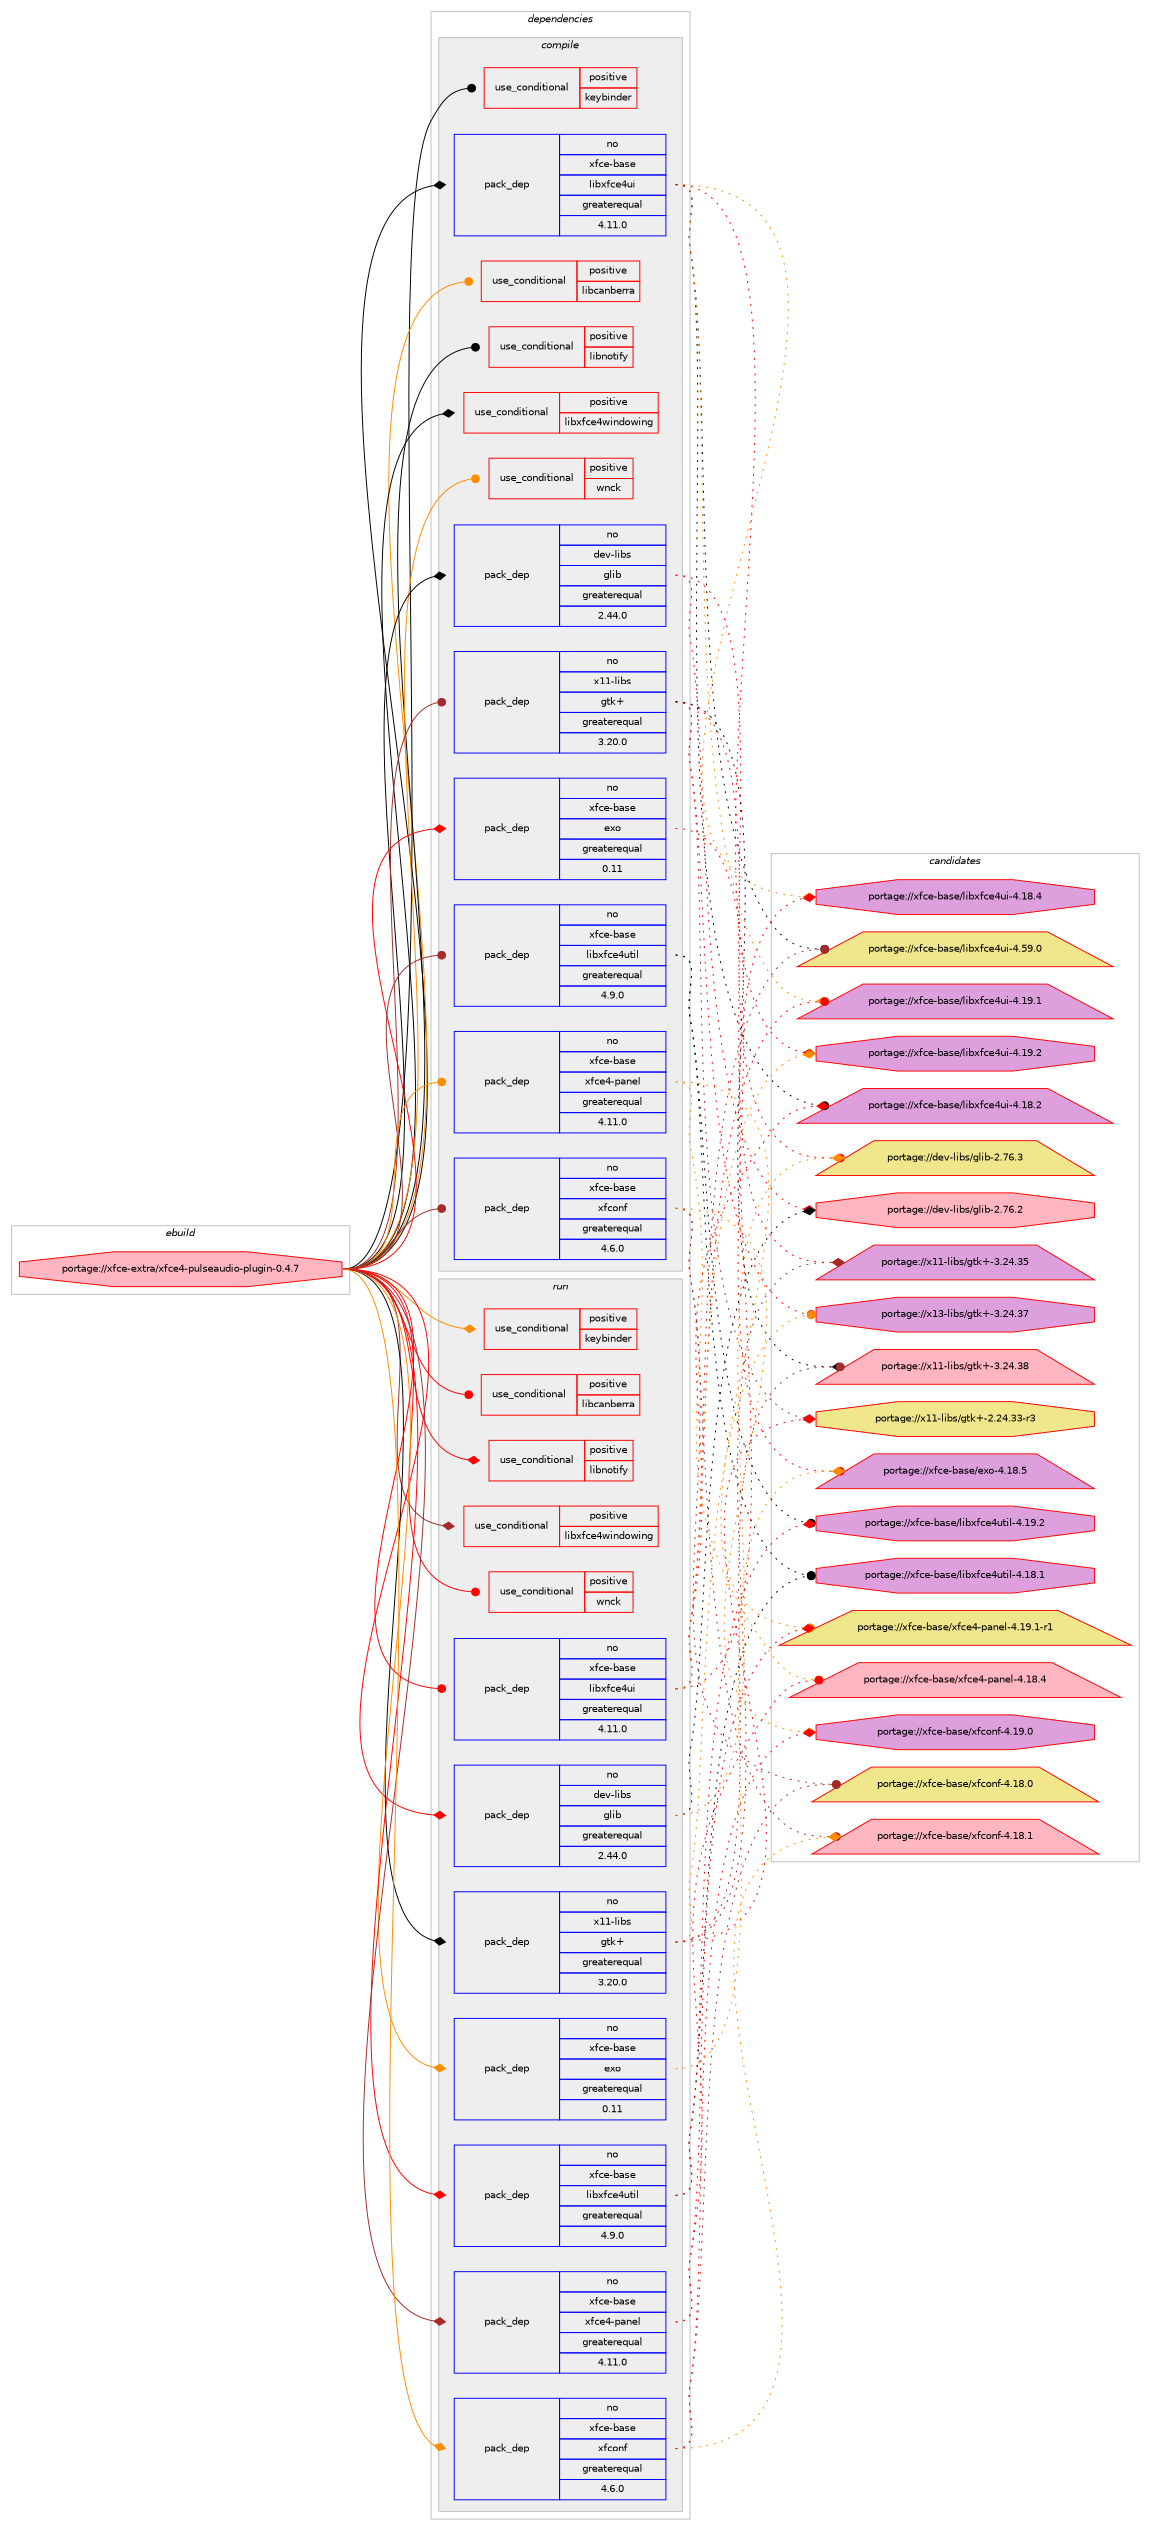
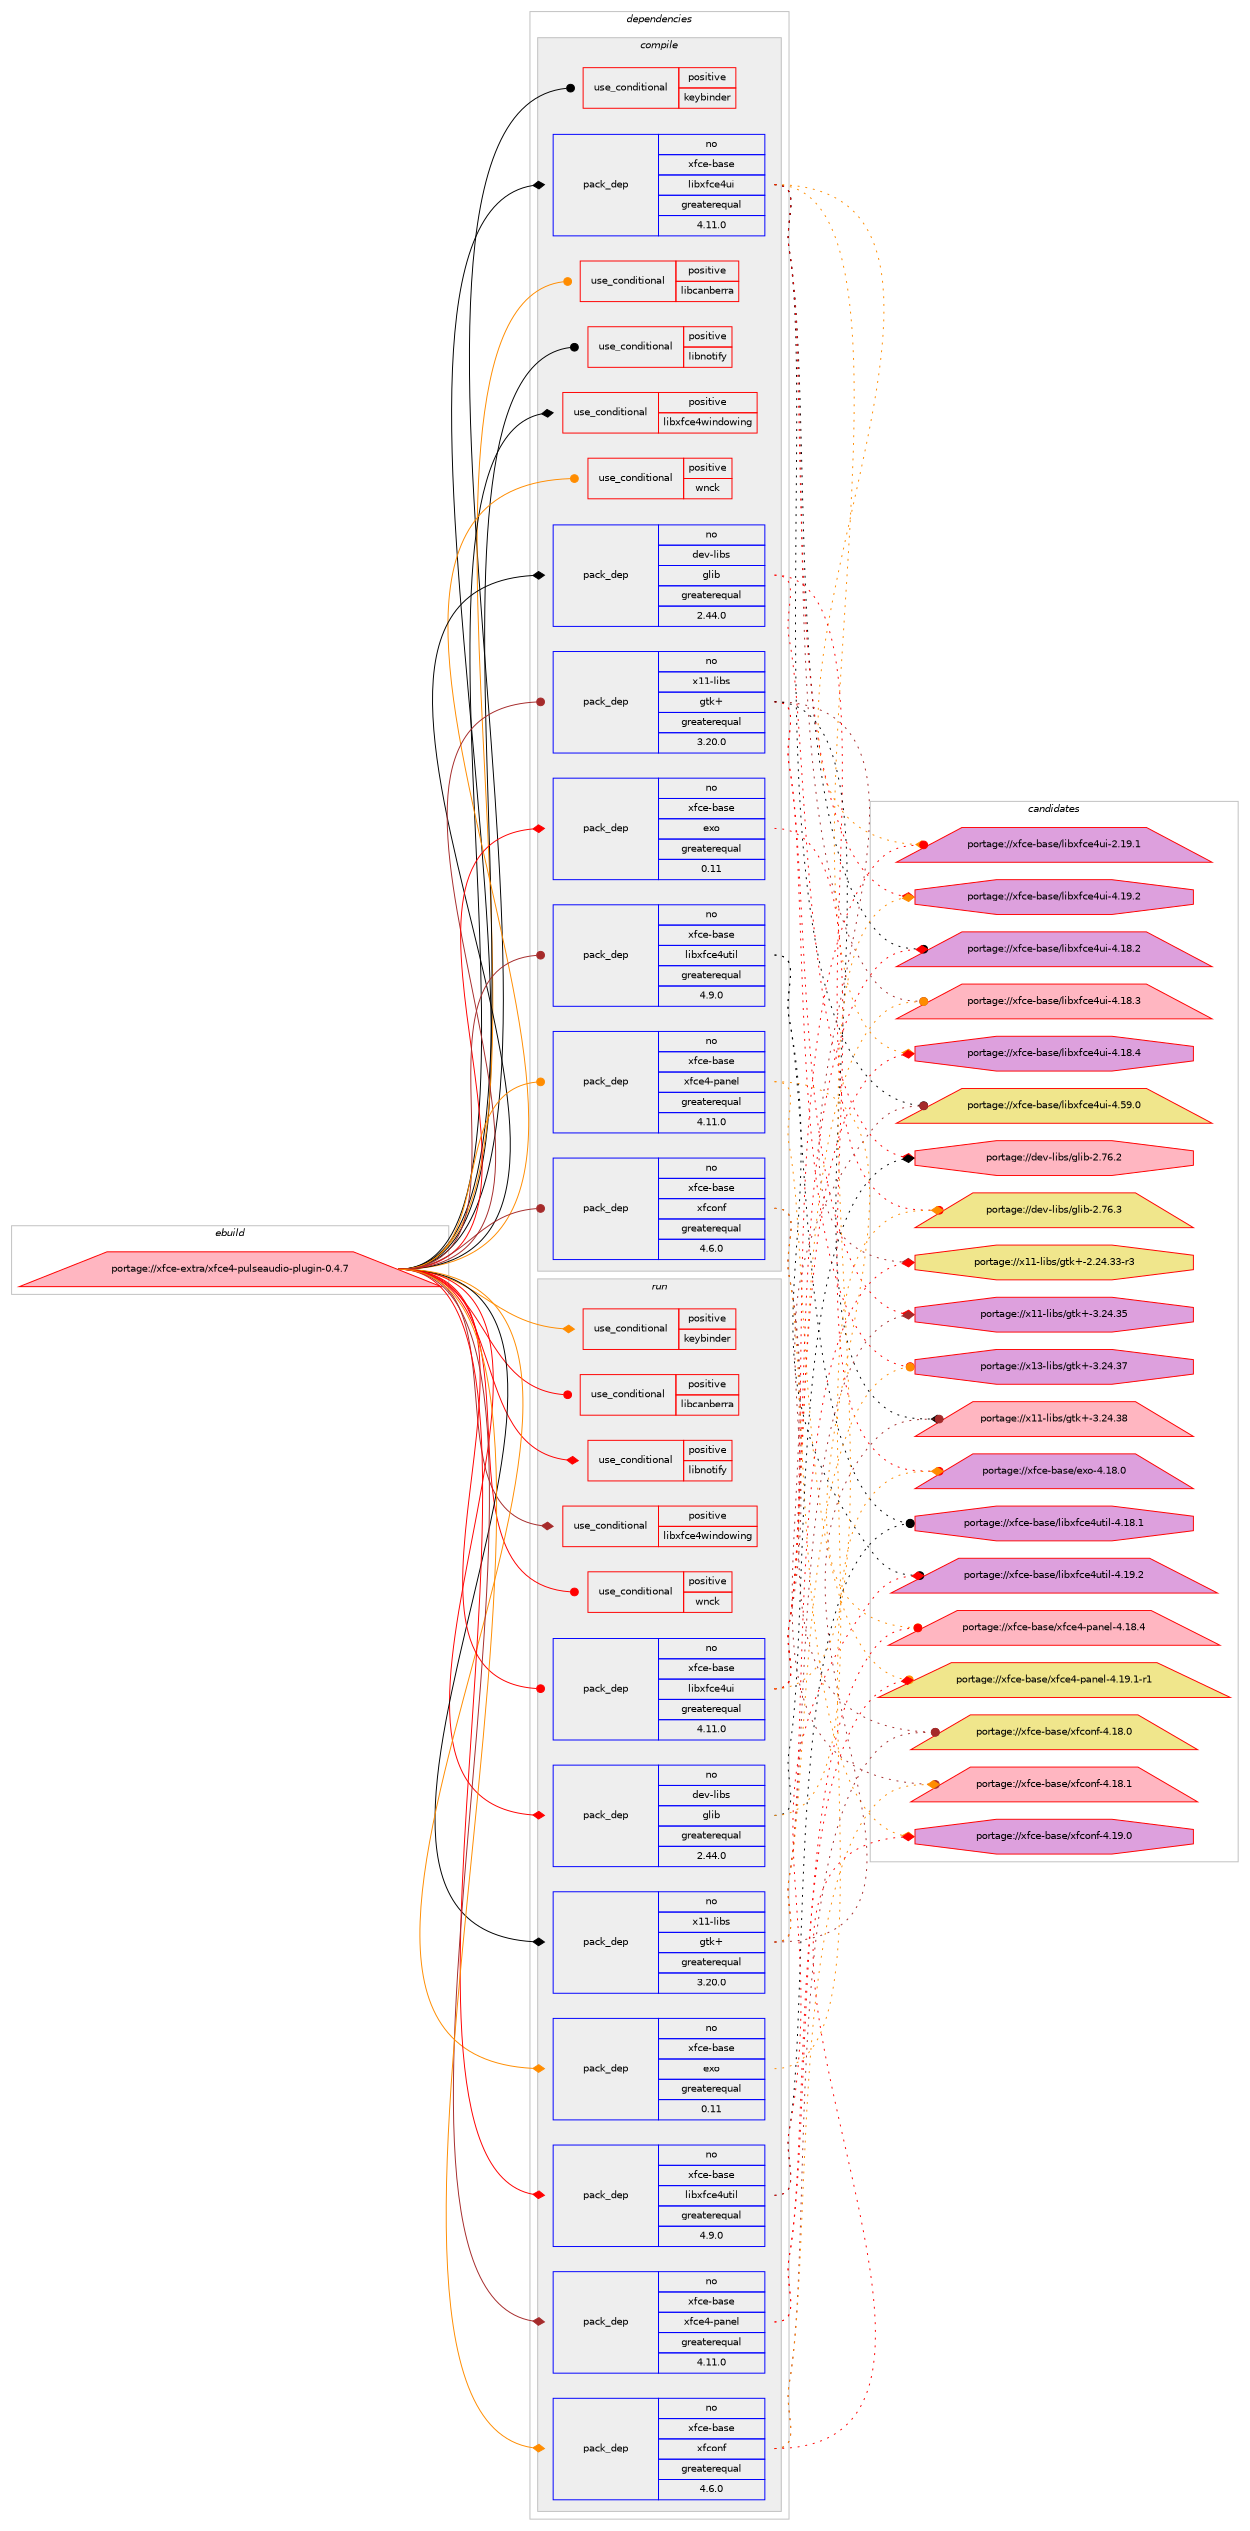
node "portage://xfce-base/libxfce4ui-4.19.1": label "portage://xfce-base/libxfce4ui-4.19.1" -> "portage://xfce-base/libxfce4ui-2.19.1"
node "portage://xfce-base/libxfce4ui-4.18.3": added
node "portage://x11-libs/gtk+-3.24.35": shape trapezium -> octagon
node "portage://xfce-extra/xfce4-pulseaudio-plugin-0.4.7": shape octagon -> trapezium
node "portage://xfce-base/exo-4.18.5": label "portage://xfce-base/exo-4.18.5" -> "portage://xfce-base/exo-4.18.0"
node "portage://xfce-base/libxfce4util-4.19.2": shape octagon -> trapezium
